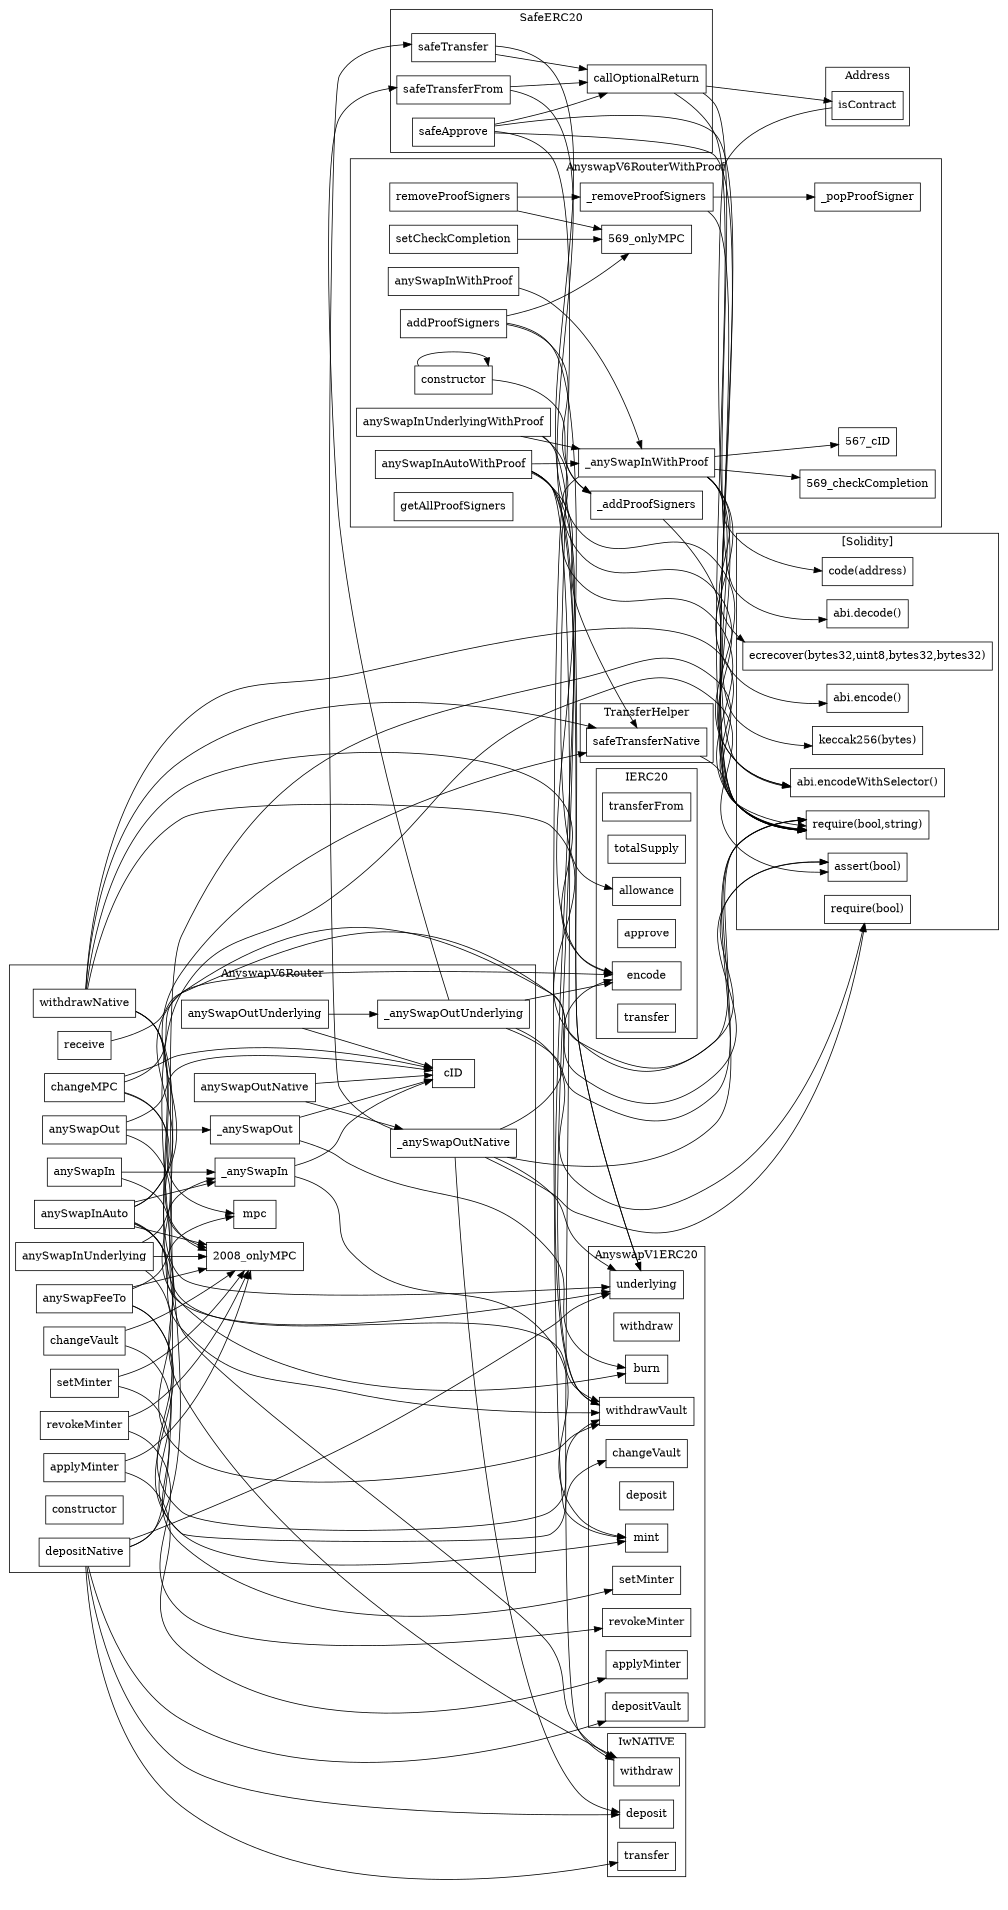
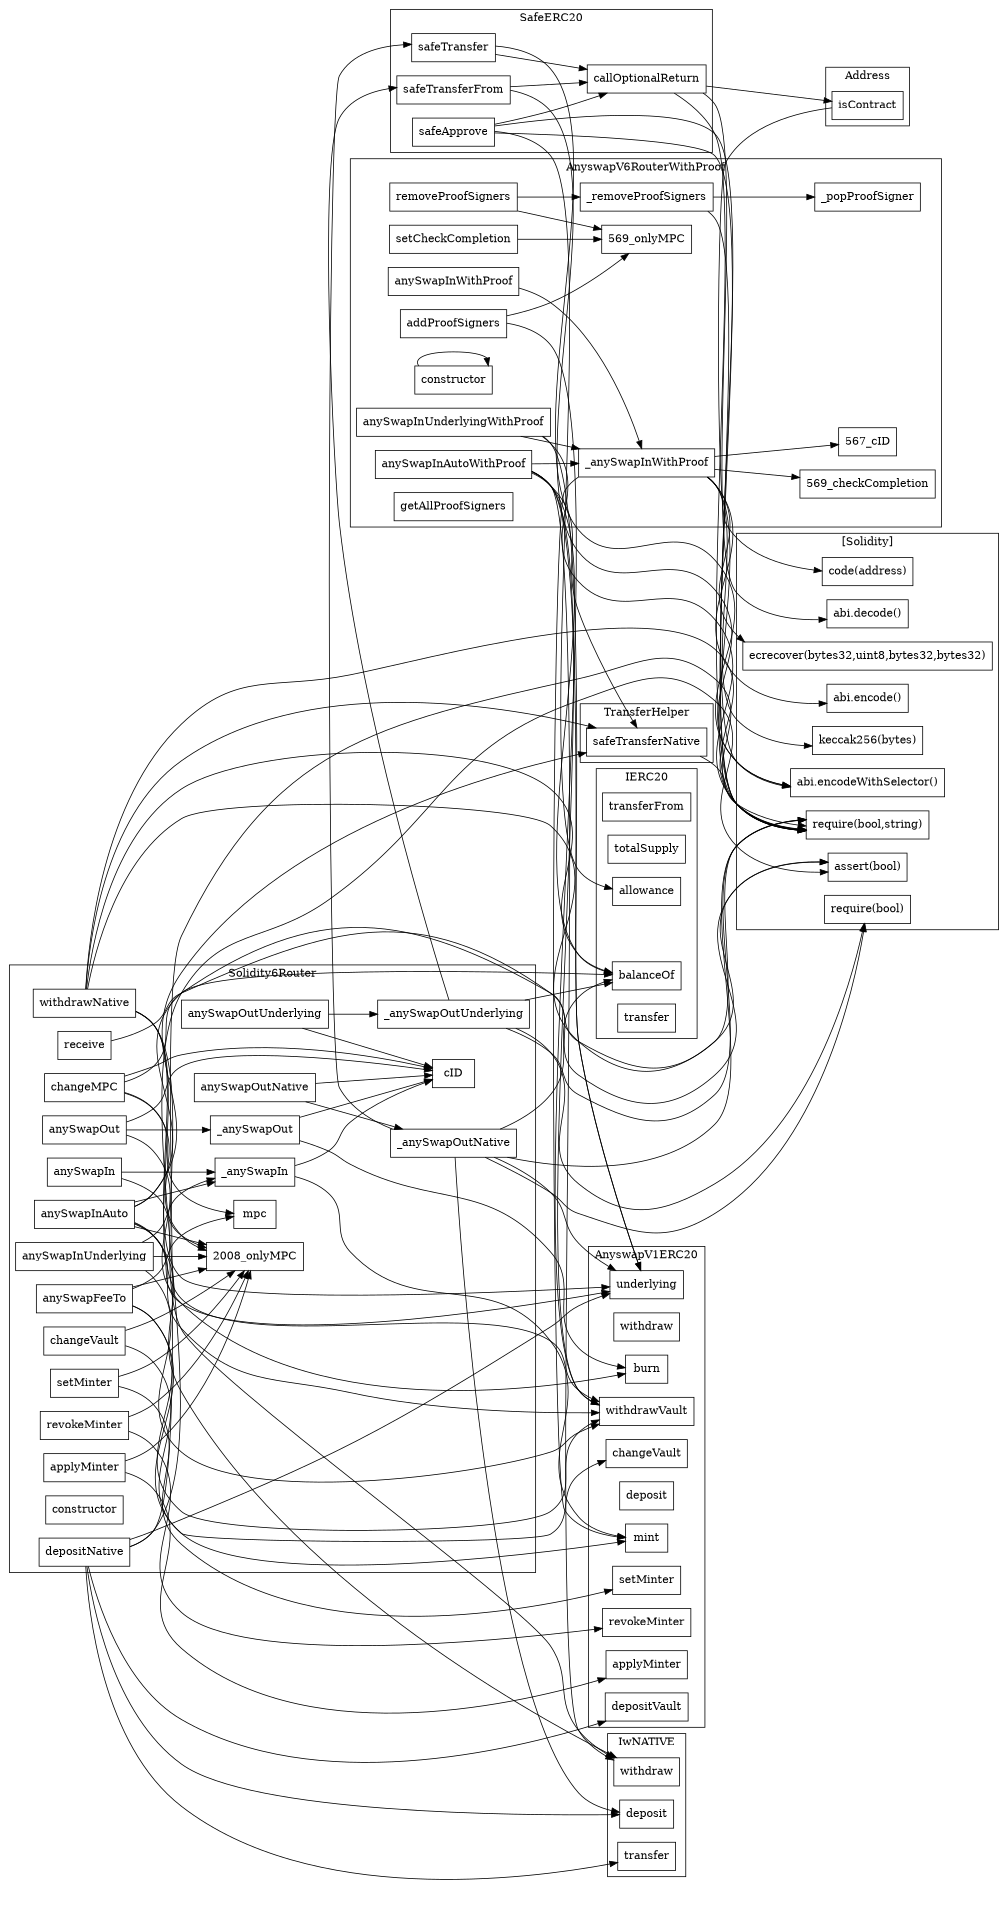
node "_addProofSigners": removed
node "approve": removed
cluster "AnyswapV6Router": label "AnyswapV6Router" -> "Solidity6Router"
node "encode": label "encode" -> "balanceOf"
